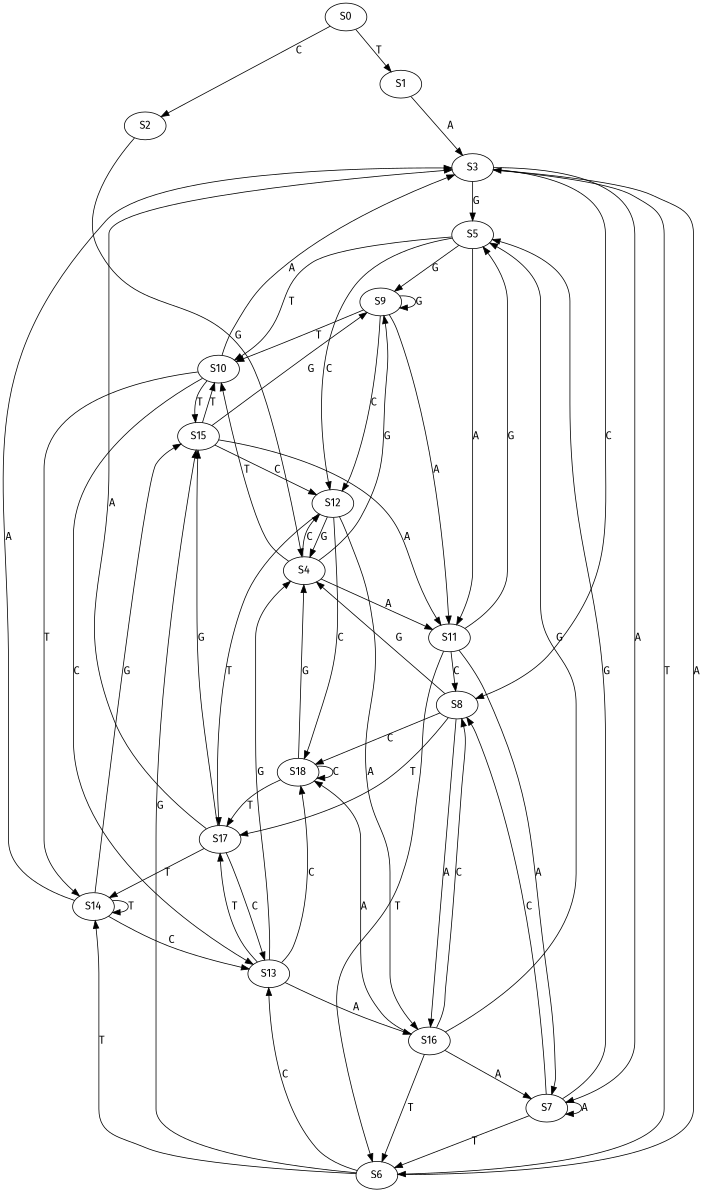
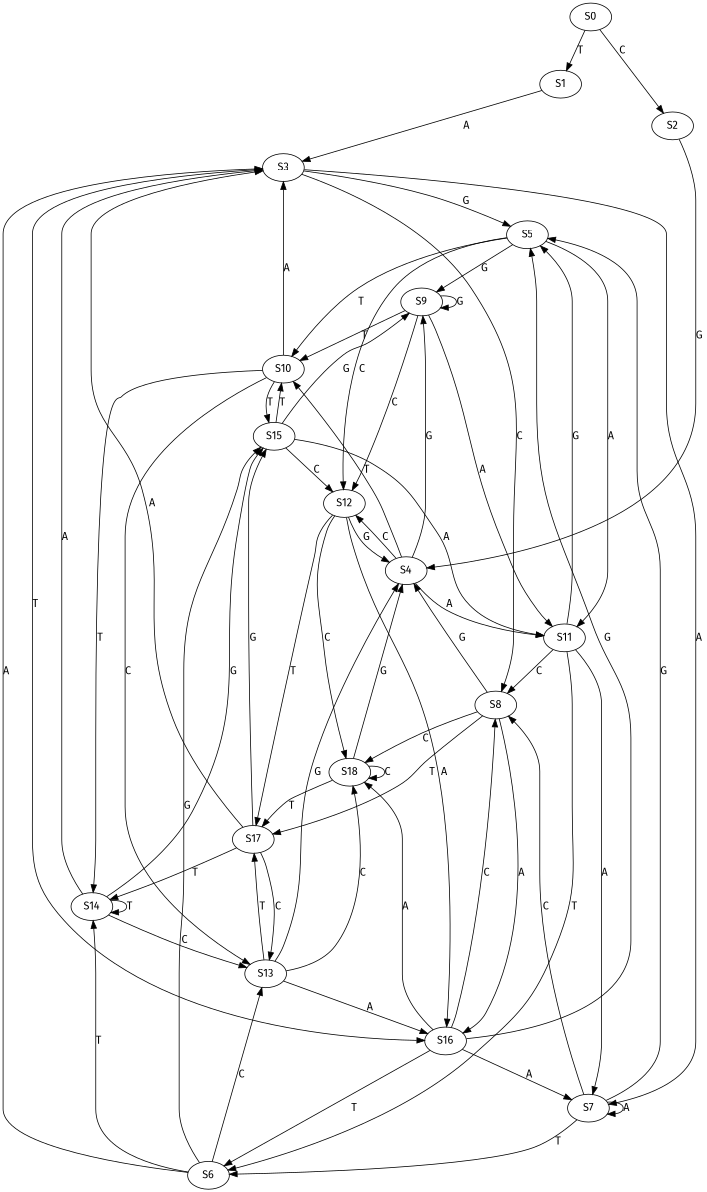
edge "S3" -> "S6": now "S3" -> "S16"
